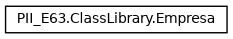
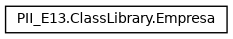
node "PII_E63.ClassLibrary.Empresa": label "PII_E63.ClassLibrary.Empresa" -> "PII_E13.ClassLibrary.Empresa"
